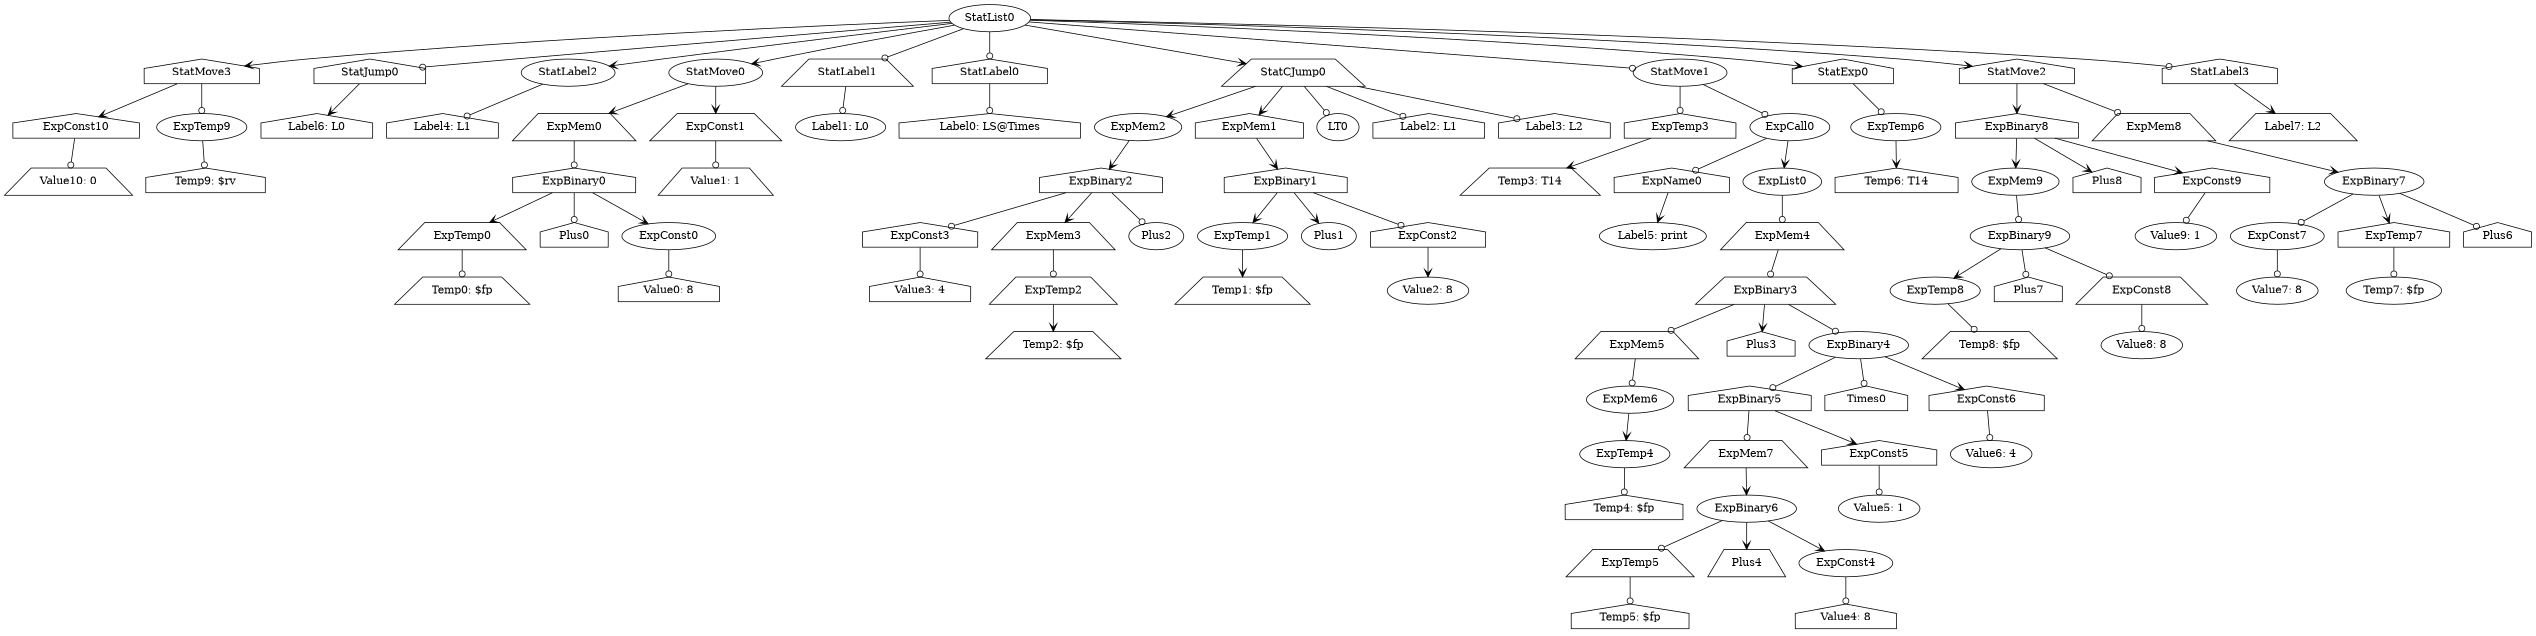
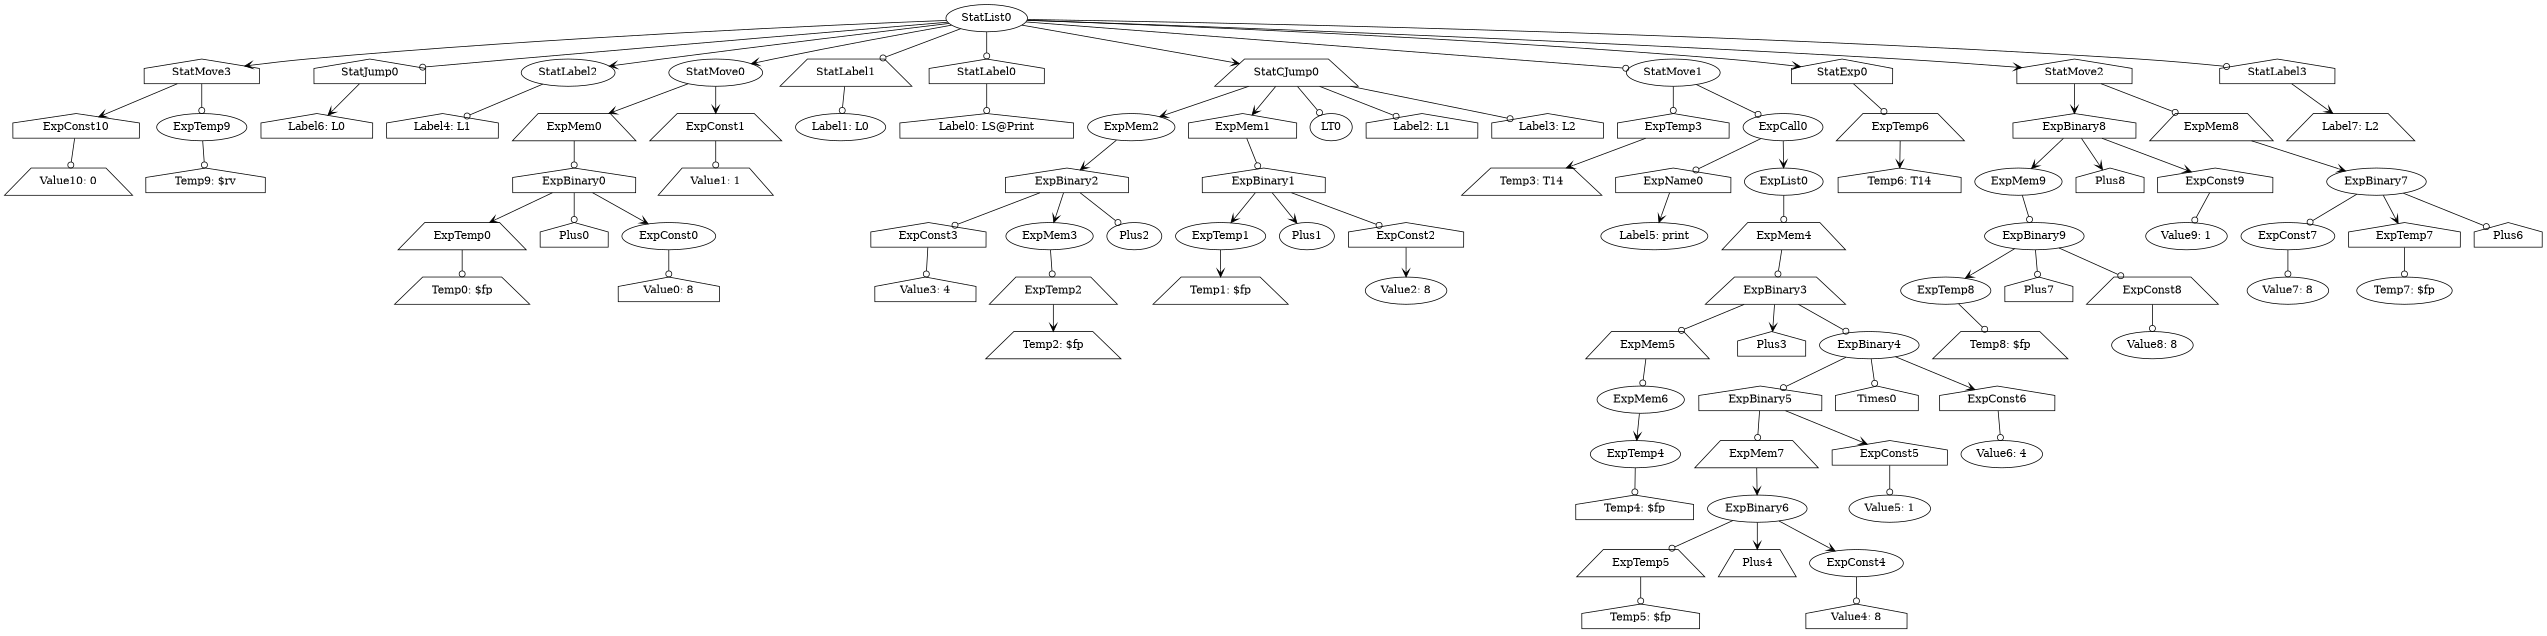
node "Label0: LS@Times": label "Label0: LS@Times" -> "Label0: LS@Print"
node "ExpTemp6": shape ellipse -> trapezium
edge "ExpMem1" -> "ExpBinary1": arrowhead vee -> odot
node "ExpMem3": shape trapezium -> ellipse
